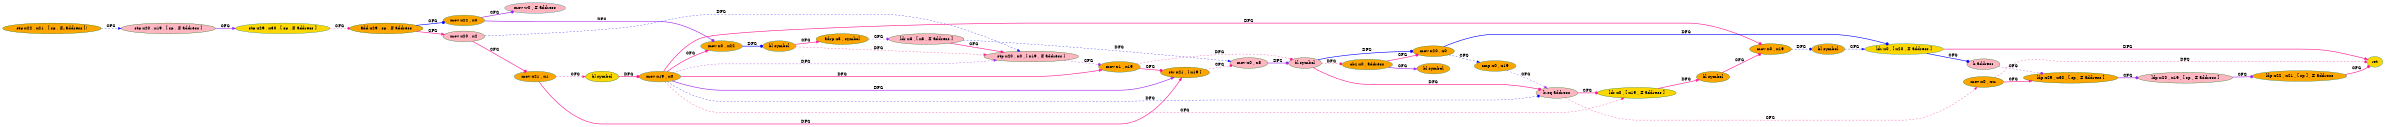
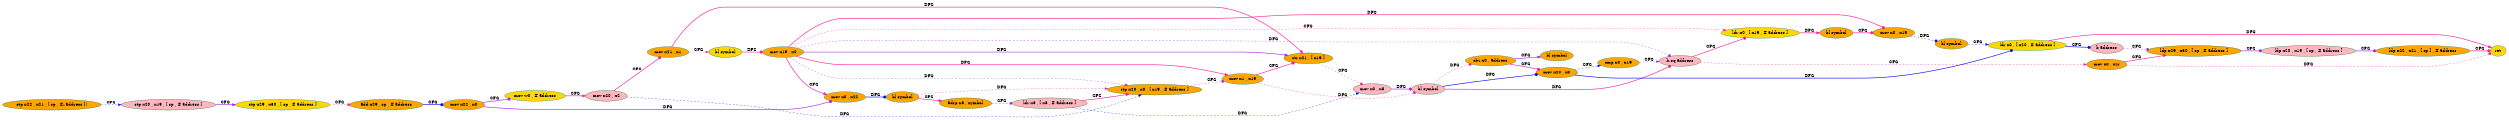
node "mov w0 , # address": fillcolor lightpink -> gold
edge "add x29 , sp , # address" -> "mov x20 , x2": now "mov w0 , # address" -> "mov x20 , x2"
node "stp x20 , x0 , [ x19 , # address ]": fillcolor lightpink -> orange
node "ldr x0 , [ x19 , # address ]": color darkgreen -> teal
edge "mov x19 , x0" -> "b.eq address": color blue -> purple
